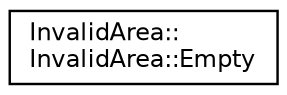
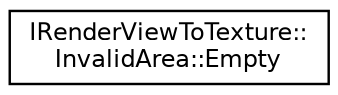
node "InvalidArea:: InvalidArea::Empty": label "InvalidArea:: InvalidArea::Empty" -> "IRenderViewToTexture:: InvalidArea::Empty"
